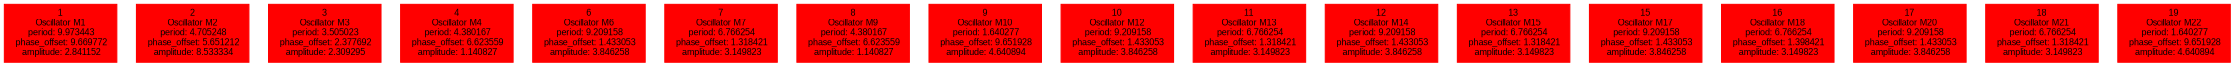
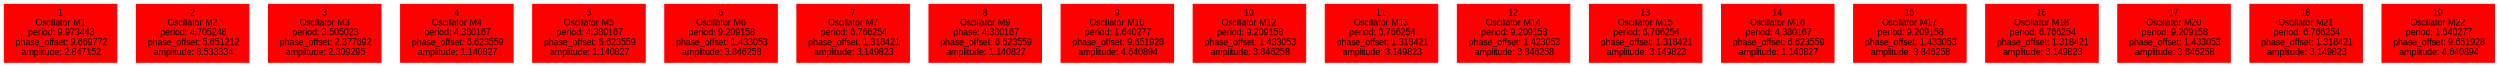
node "5": added
node "8": text "period: 4.380167" -> "phase: 4.380167"
node "14": added
node "12": text "phase_offset: 1.433053" -> "phase_offset: 1.423053"
node "16": text "phase_offset: 1.398421" -> "phase_offset: 1.318421"
node "1": text "amplitude: 2.841152" -> "amplitude: 2.847152"
